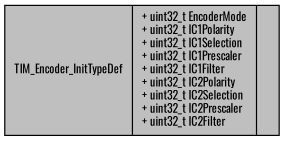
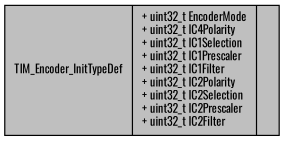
node "TIM_Encoder_InitTypeDef": text "+ uint32_t IC1Polarity" -> "+ uint32_t IC4Polarity"
